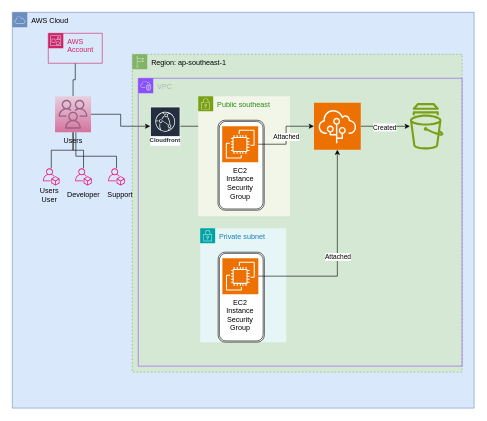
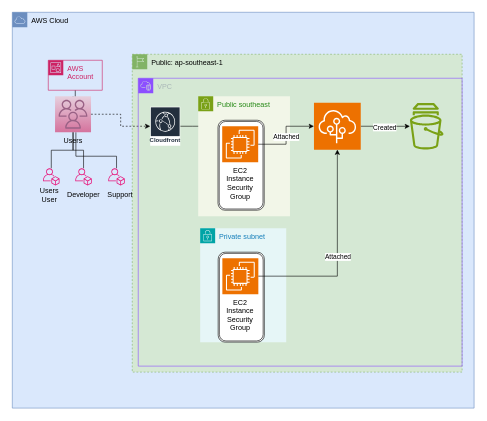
node "AWS Account": moved (75, 48) -> (75, 75)
node "Region: ap-southeast-1": label "Region: ap-southeast-1" -> "Public: ap-southeast-1"
edge "Users" -> "Amazon Cloudfront": style solid -> dashed
